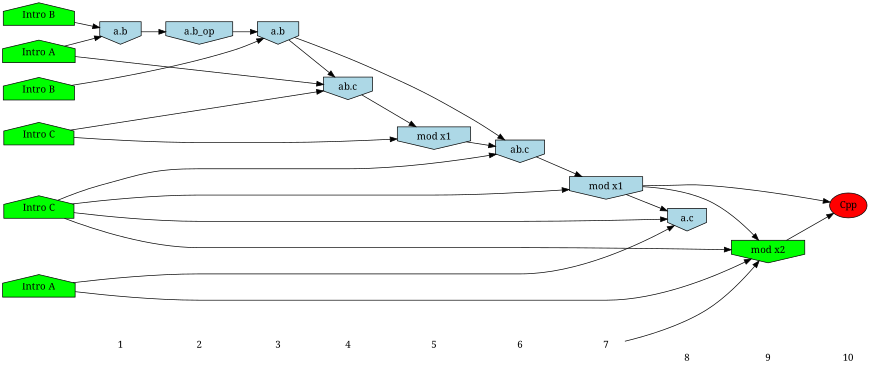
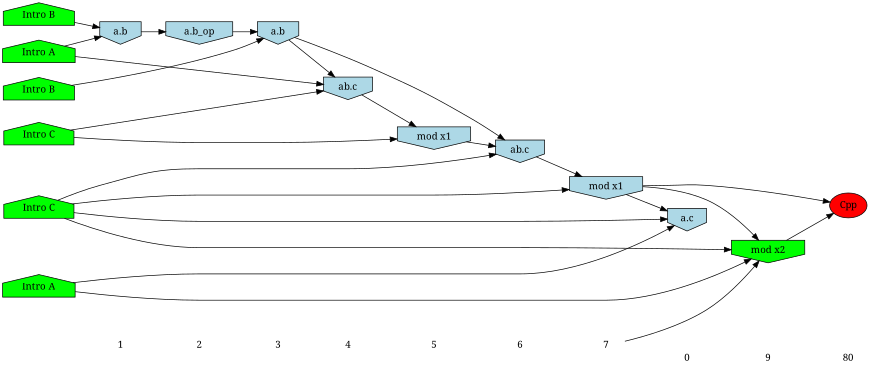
node "8": label "8" -> "0"
node "10": label "10" -> "80"
